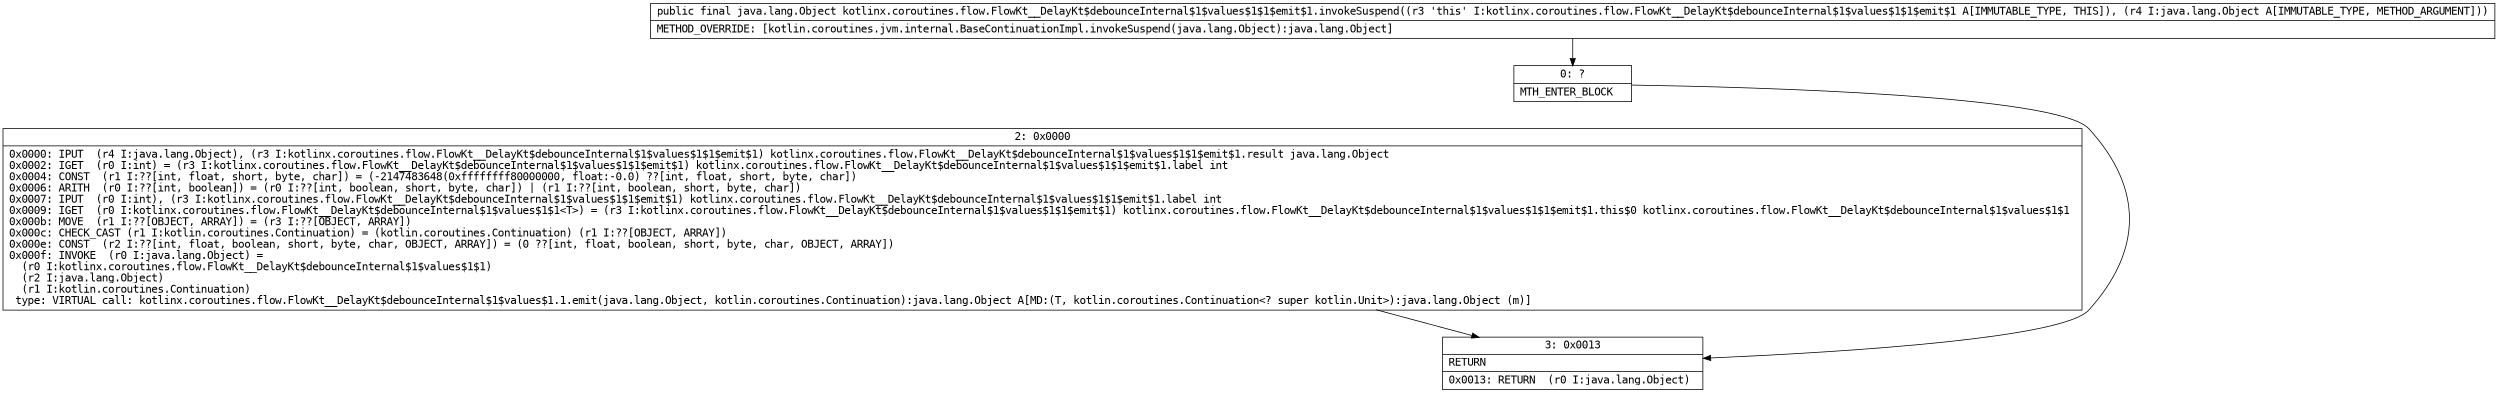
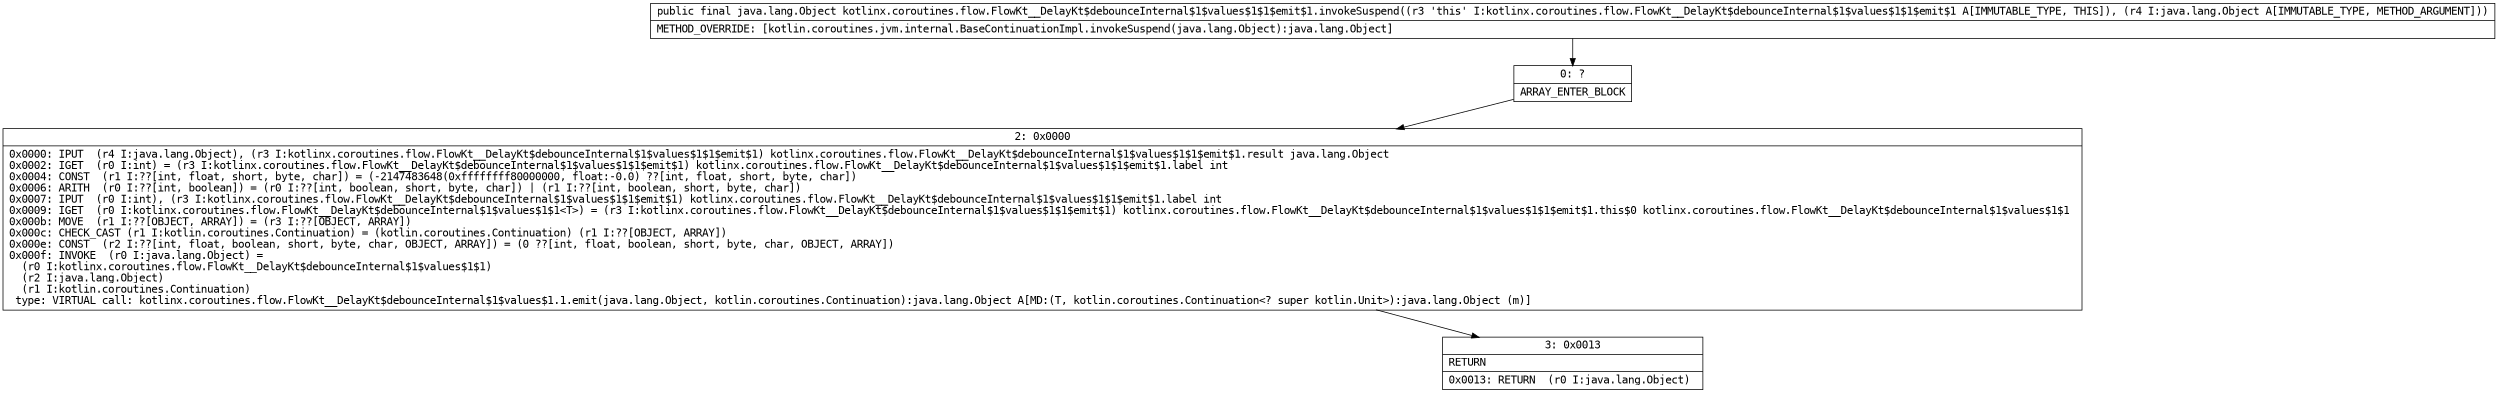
node "0: ?": text "MTH_ENTER_BLOCK" -> "ARRAY_ENTER_BLOCK"
edge "0: ?" -> "3: 0x0013": now "0: ?" -> "2: 0x0000"
